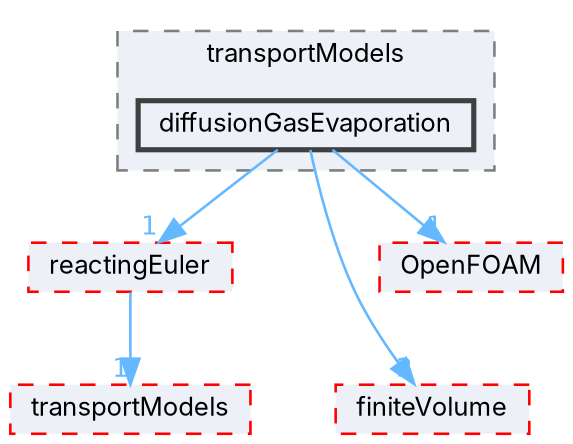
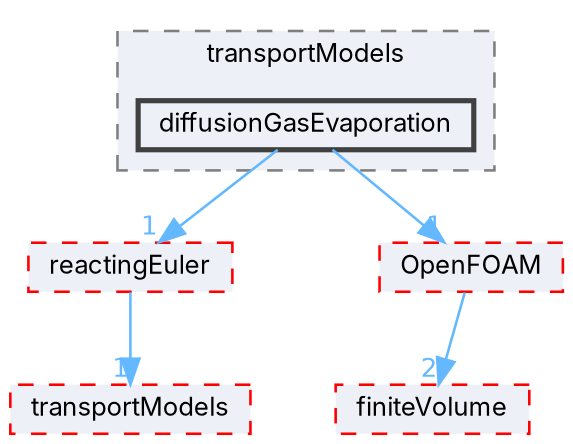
edge "diffusionGasEvaporation" -> "finiteVolume": now "OpenFOAM" -> "finiteVolume"
